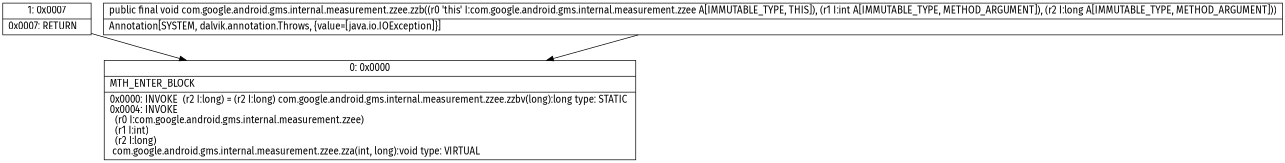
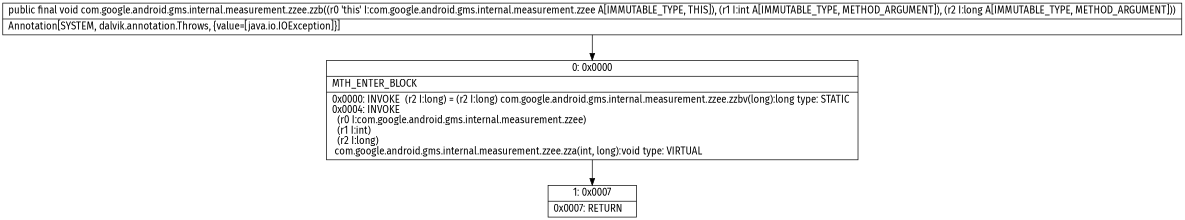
edge "1: 0x0007" -> "0: 0x0000": reversed
